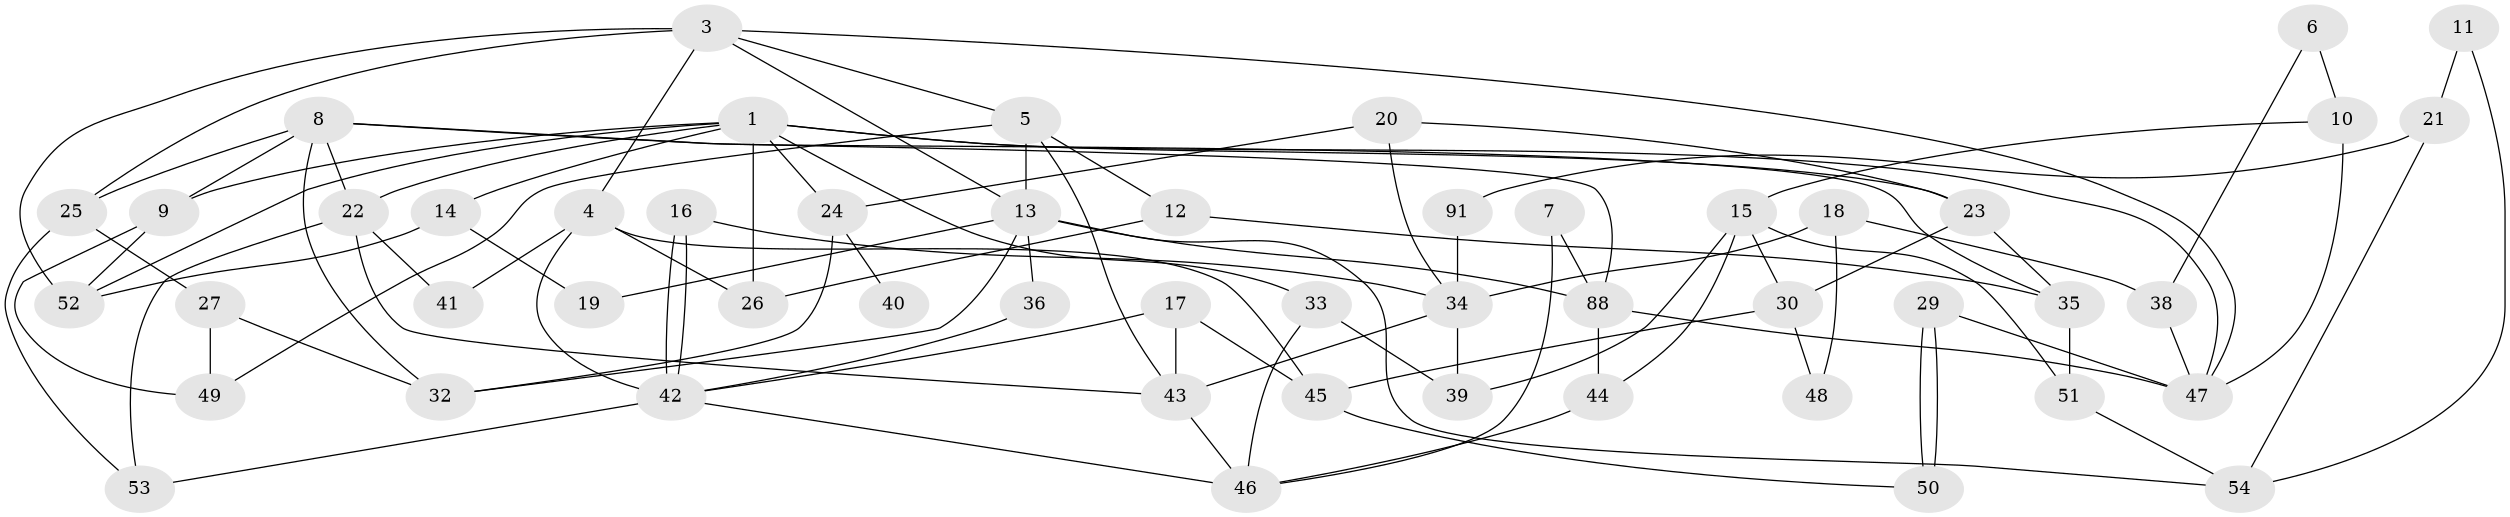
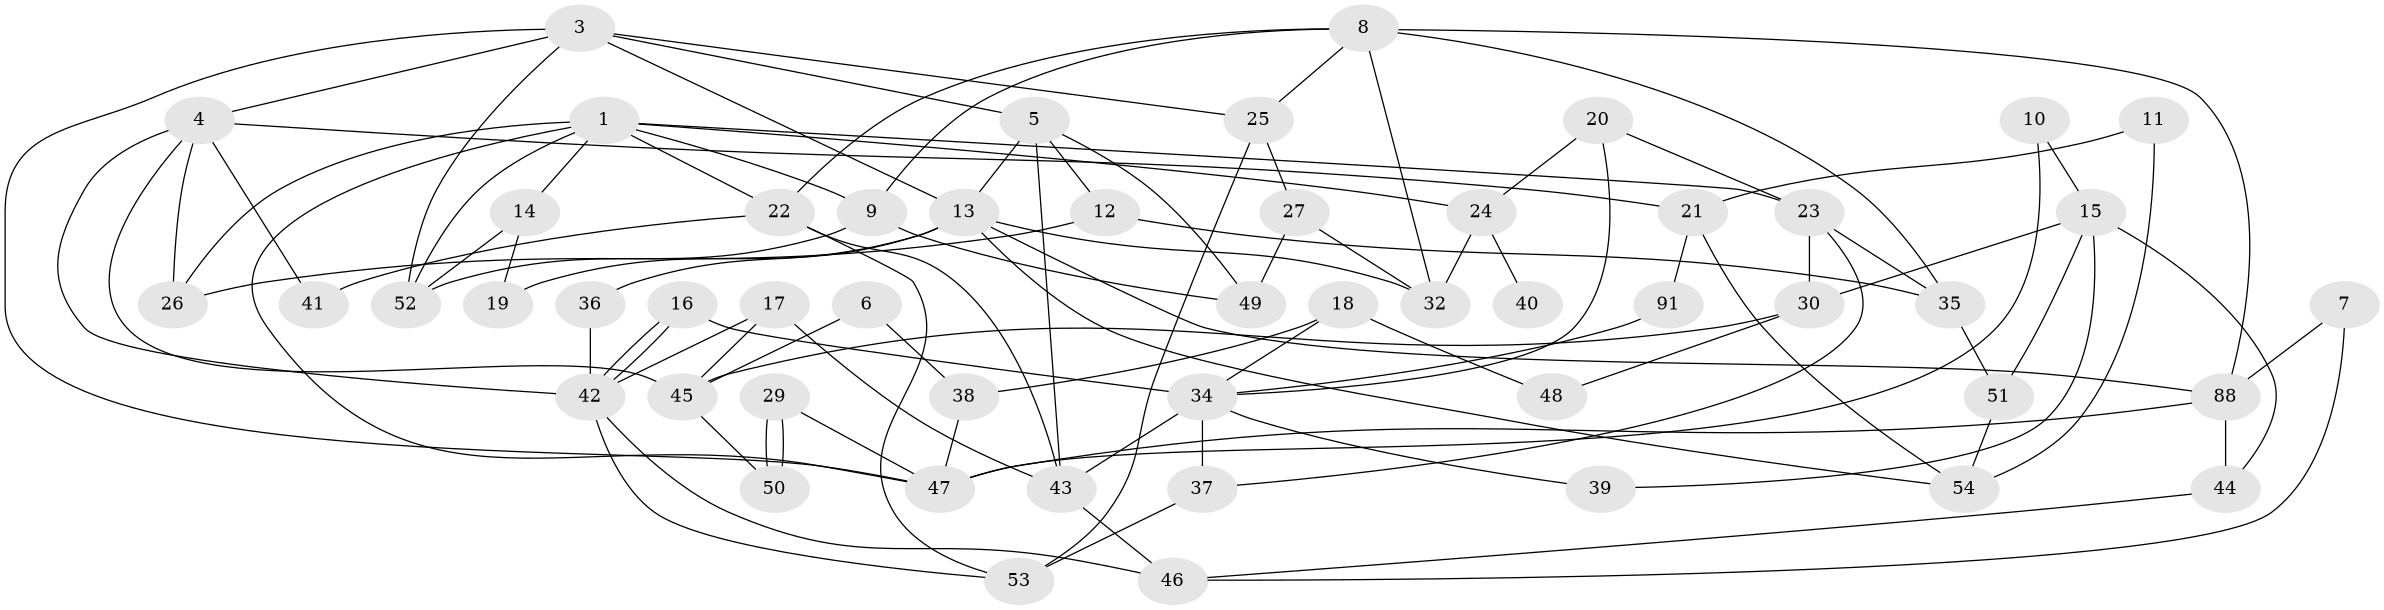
edge "6" -- "10": now "6" -- "45"
edge "4" -- "21": added
node "33": removed
node "37": added
